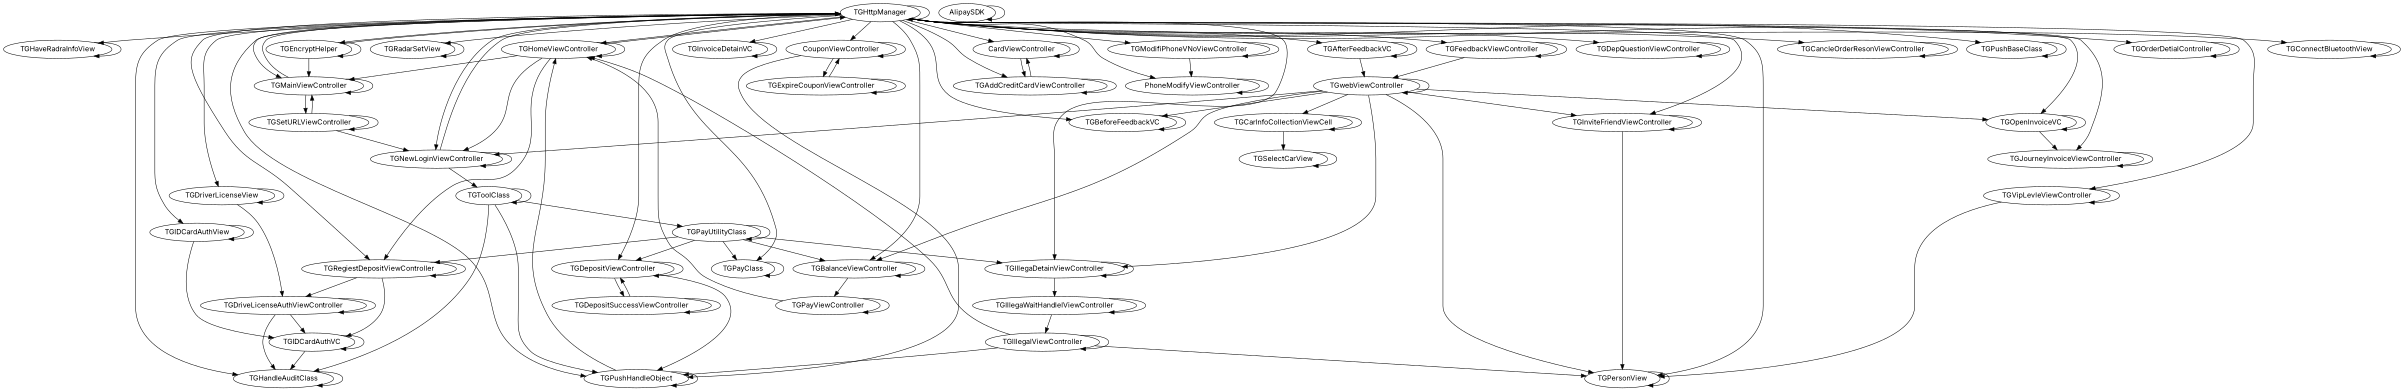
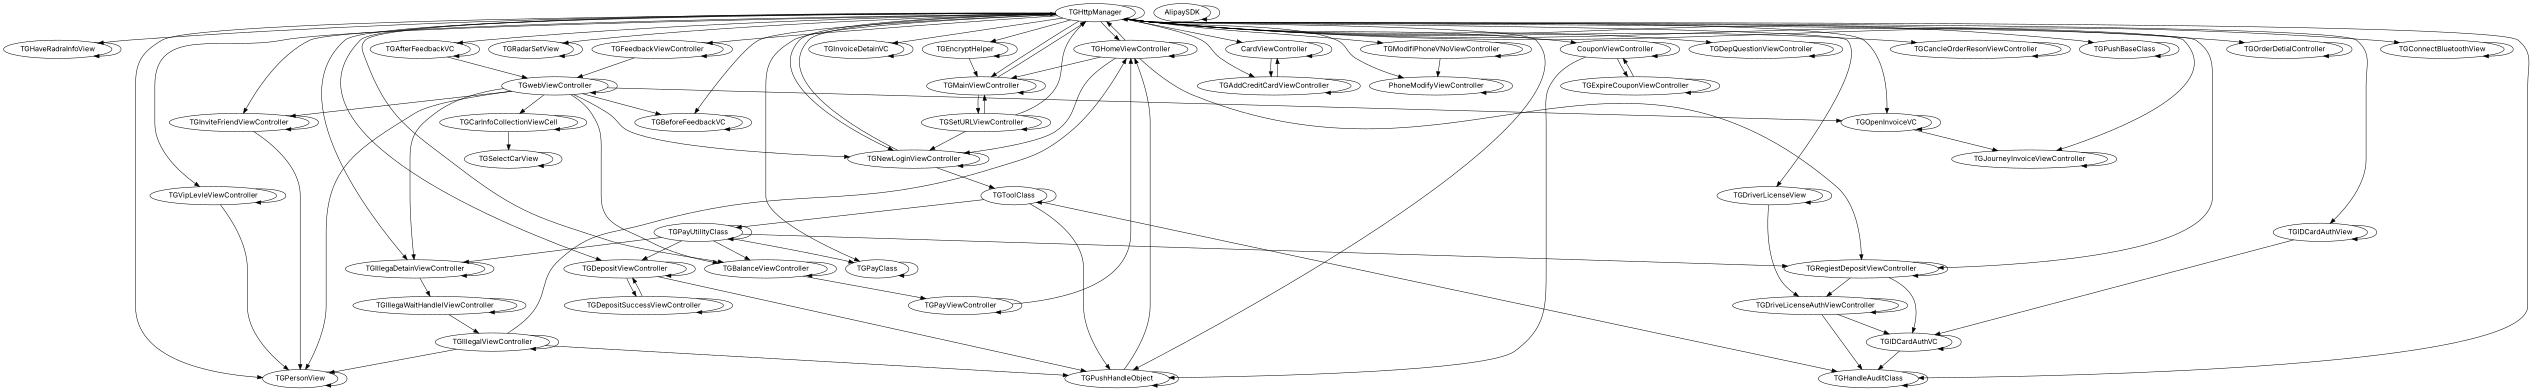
edge "TGEncryptHelper" -> "TGHttpManager": now "TGSetURLViewController" -> "TGHttpManager"
